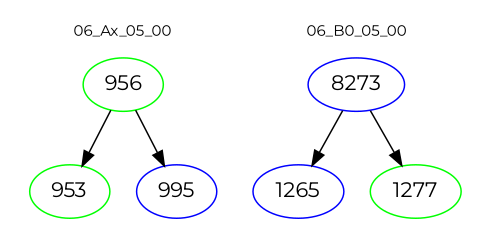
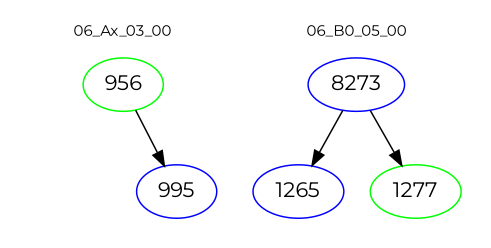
cluster "06_Ax_05_00": label "06_Ax_05_00" -> "06_Ax_03_00"
node "953": removed
